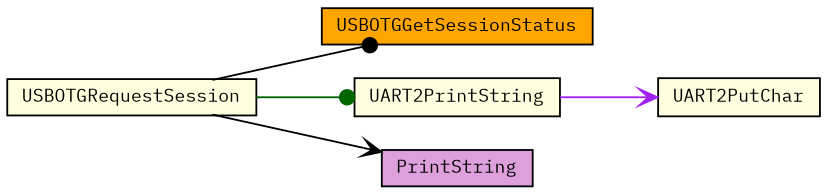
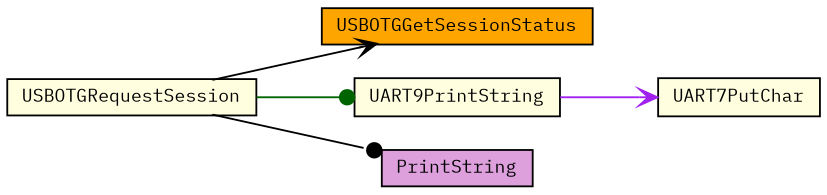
edge "USBOTGRequestSession" -> "USBOTGGetSessionStatus": arrowhead dot -> vee
node "UART2PrintString": label "UART2PrintString" -> "UART9PrintString"
node "UART2PutChar": label "UART2PutChar" -> "UART7PutChar"
edge "USBOTGRequestSession" -> "PrintString": arrowhead vee -> dot
